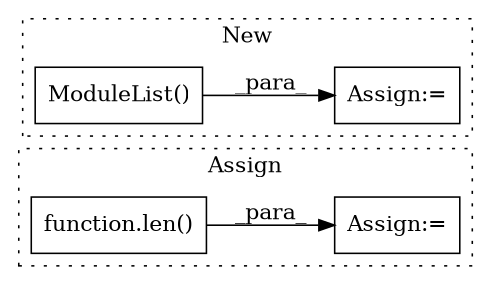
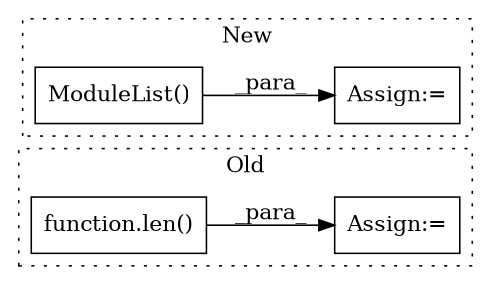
cluster "Assign": label "Assign" -> "Old"
